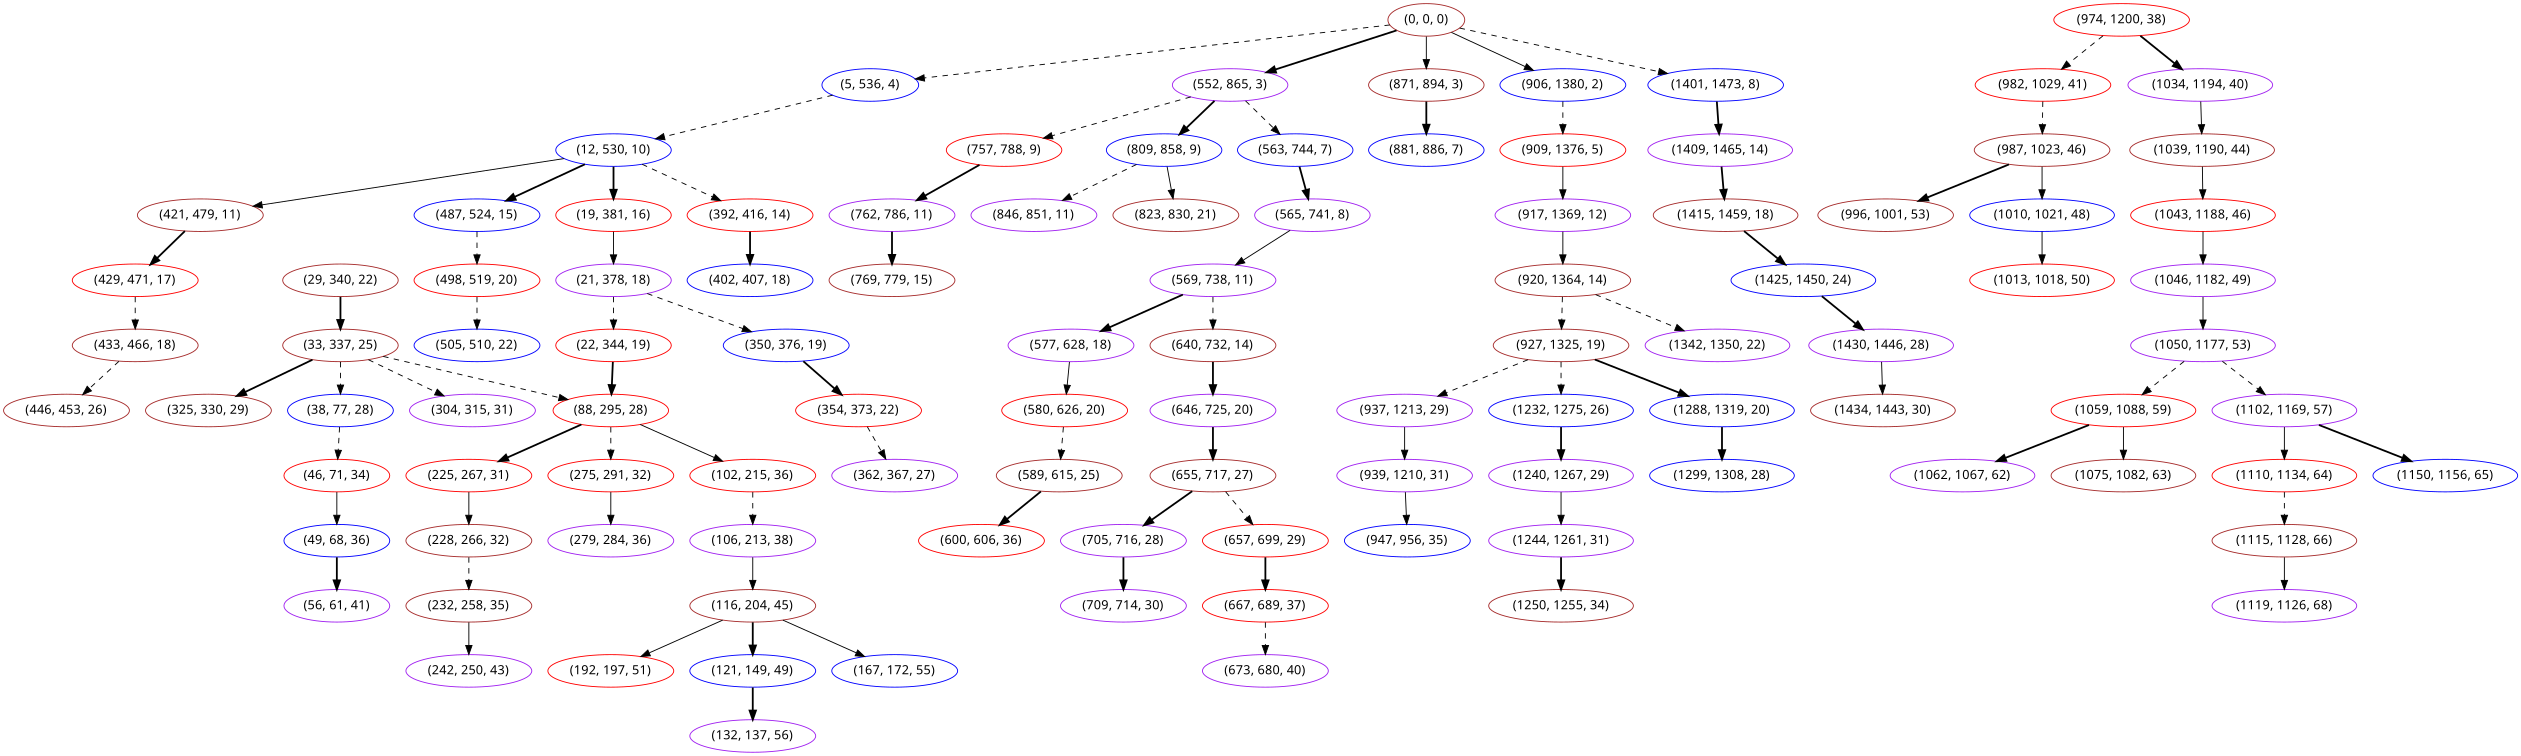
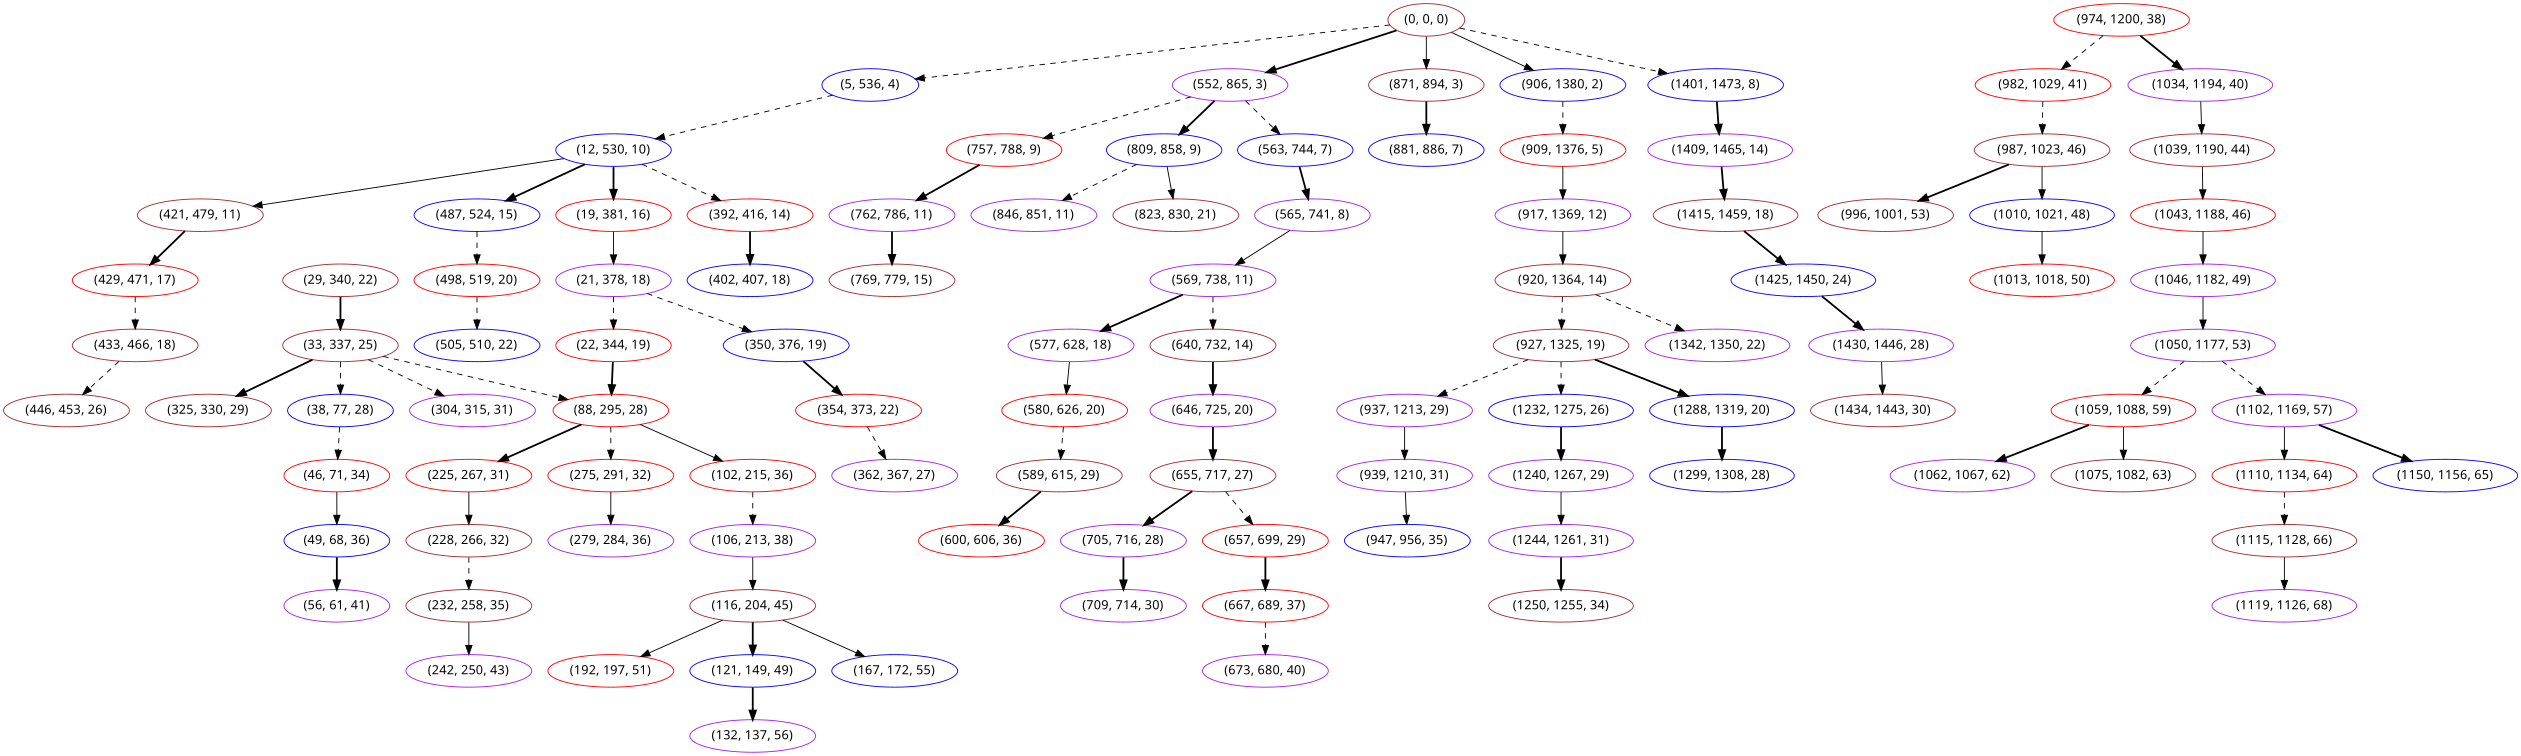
node "(589, 615, 25)": label "(589, 615, 25)" -> "(589, 615, 29)"
